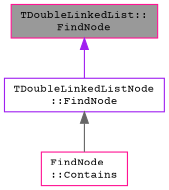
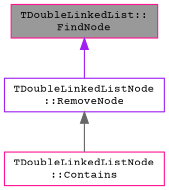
node "TDoubleLinkedListNode ::FindNode": label "TDoubleLinkedListNode ::FindNode" -> "TDoubleLinkedListNode ::RemoveNode"
node "FindNode ::Contains": label "FindNode ::Contains" -> "TDoubleLinkedListNode ::Contains"
